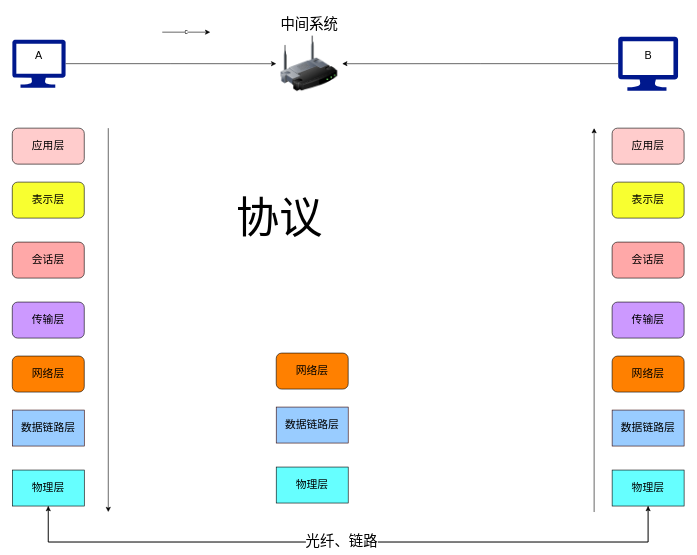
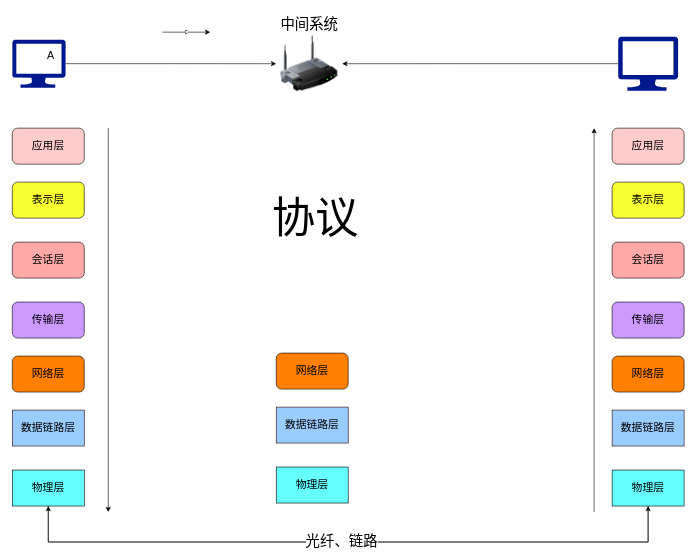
node "A": moved (39, 56) -> (51, 56)
node "B": removed
node "协议": moved (279, 218) -> (315, 218)
